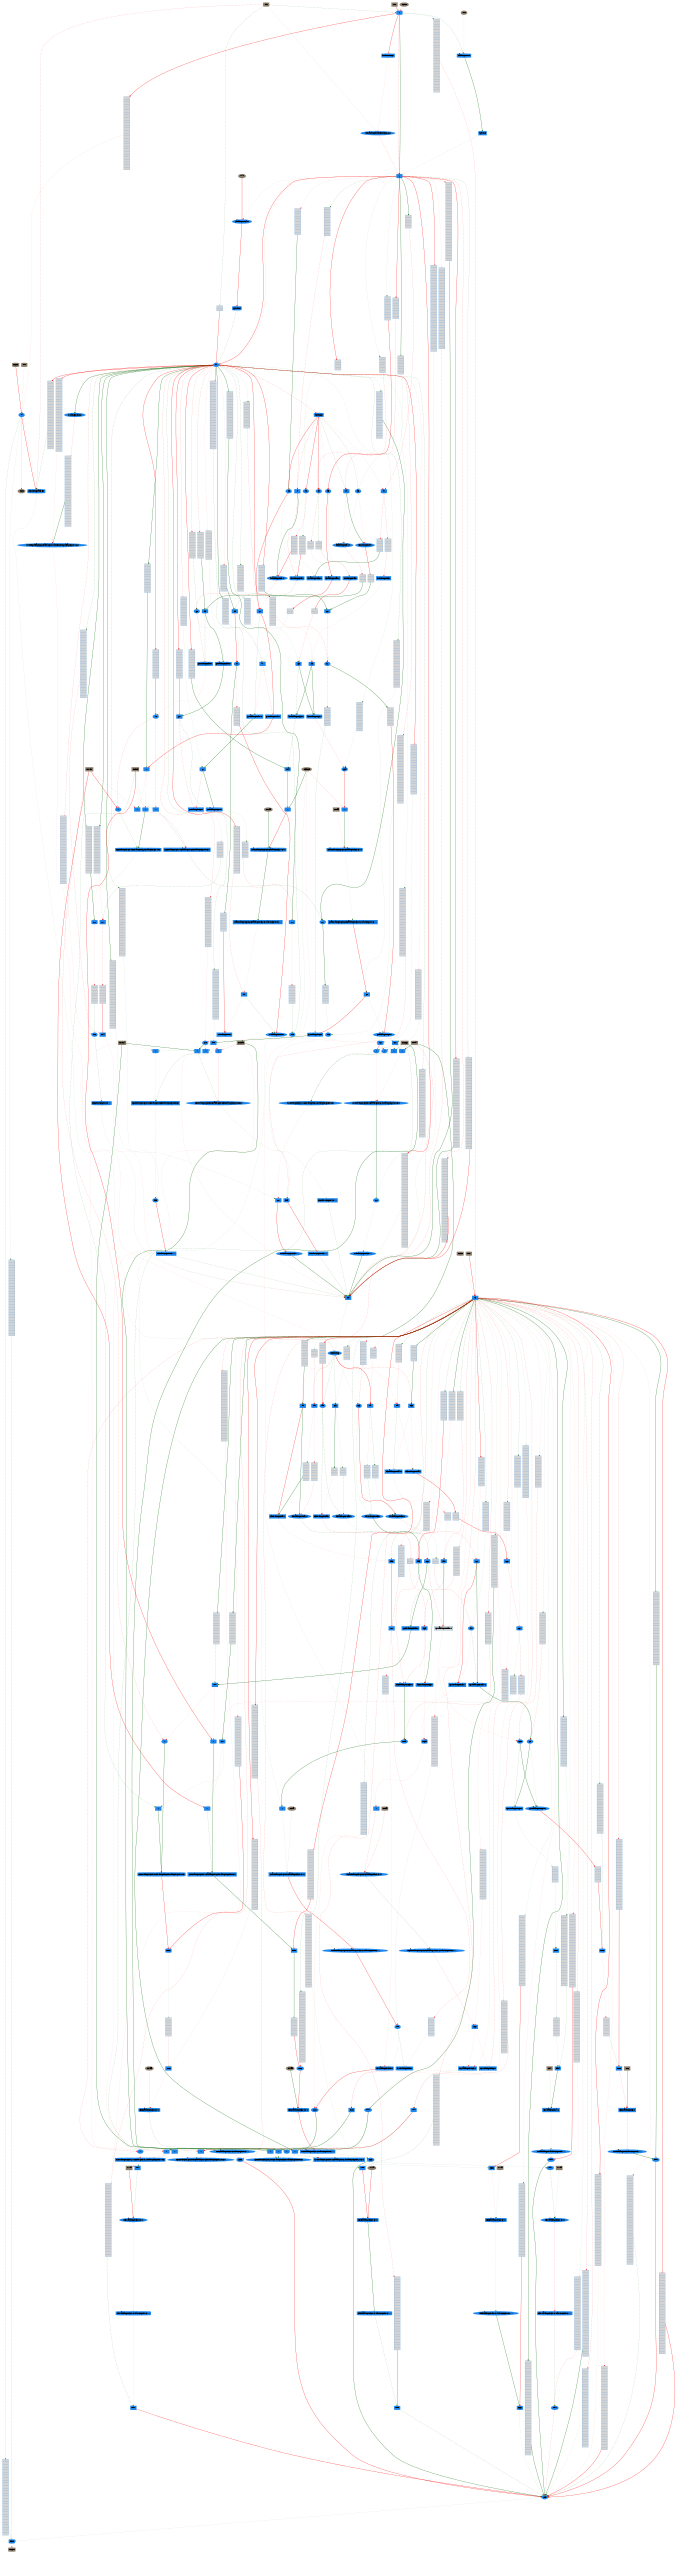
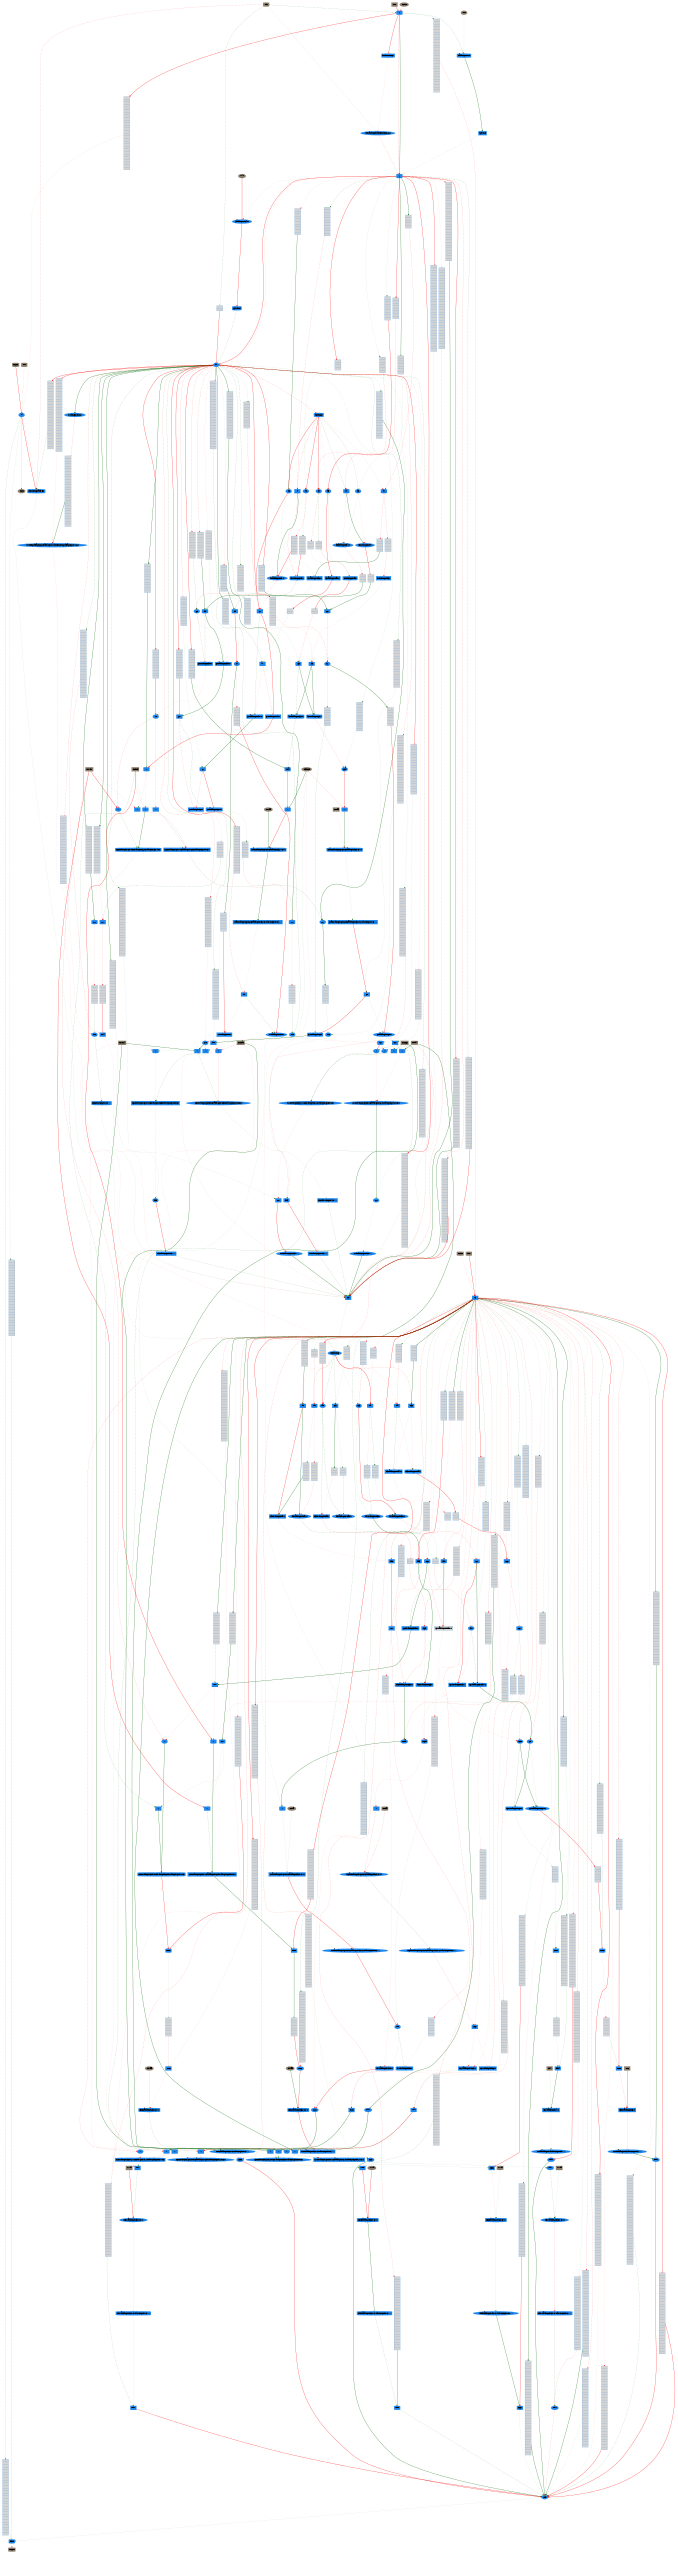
edge "p1" -> "p0_add_op_s_p1:+": color darkgreen -> red
